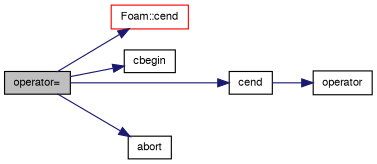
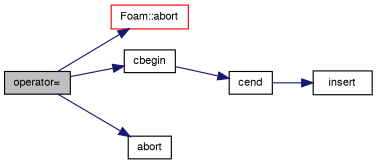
node "Foam::cend": label "Foam::cend" -> "Foam::abort"
edge "operator=" -> "cend": now "cbegin" -> "cend"
node "operator": label "operator" -> "insert"
